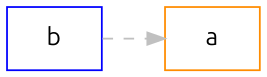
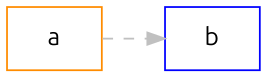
edge "b" -> "a": reversed
